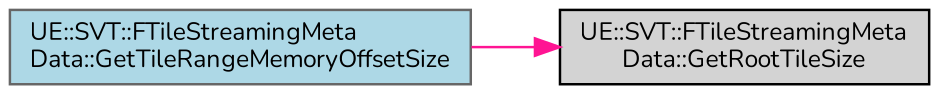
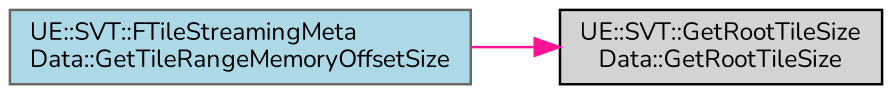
node "UE::SVT::FTileStreamingMeta Data::GetRootTileSize": label "UE::SVT::FTileStreamingMeta Data::GetRootTileSize" -> "UE::SVT::GetRootTileSize Data::GetRootTileSize"
